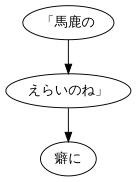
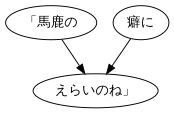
edge "えらいのね」" -> "癖に": reversed
